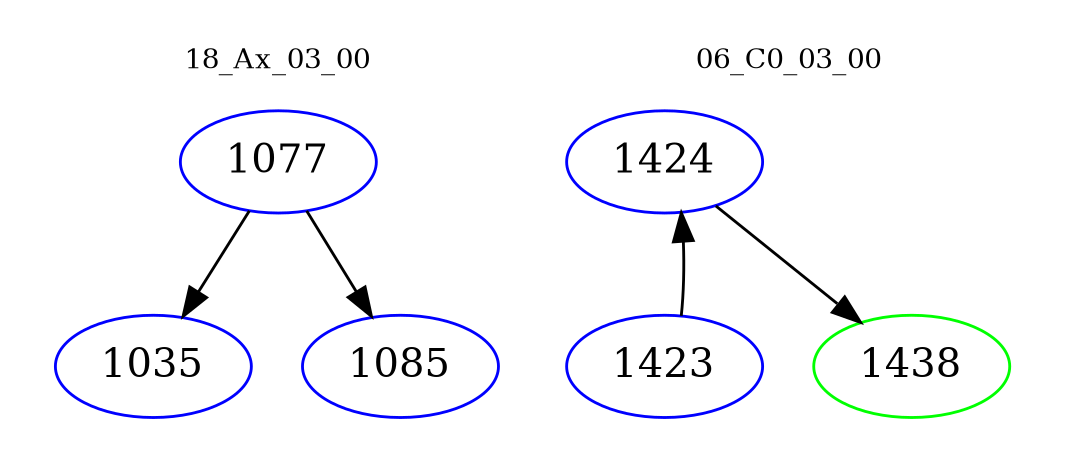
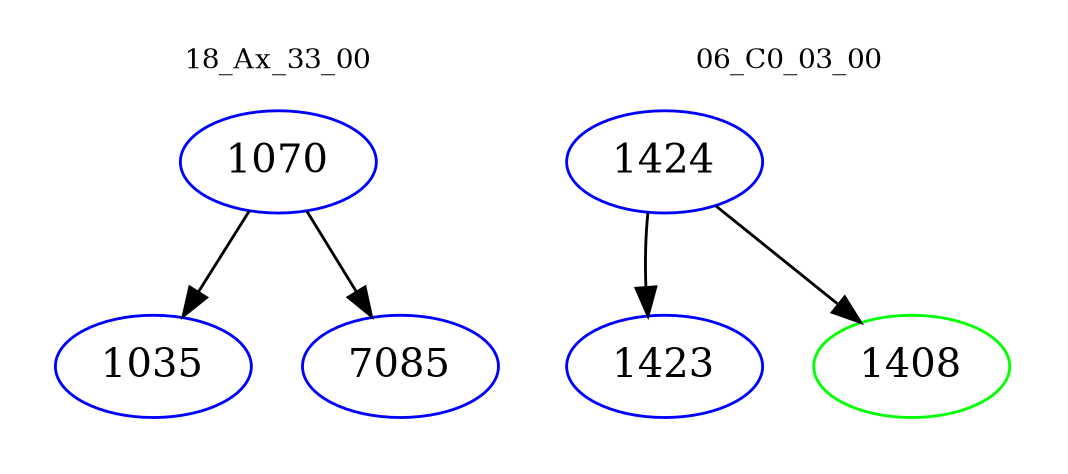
cluster "18_Ax_03_00": label "18_Ax_03_00" -> "18_Ax_33_00"
node "1077": label "1077" -> "1070"
edge "1423" -> "1424": reversed
node "1085": label "1085" -> "7085"
node "1438": label "1438" -> "1408"
